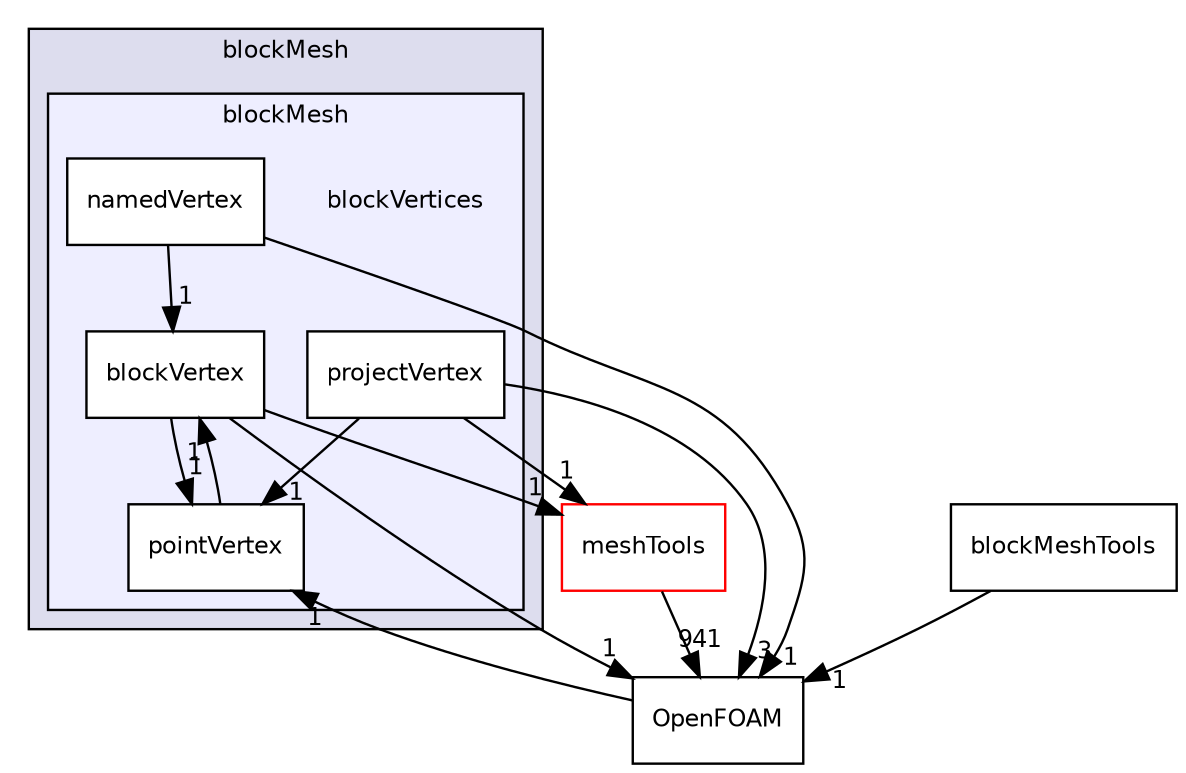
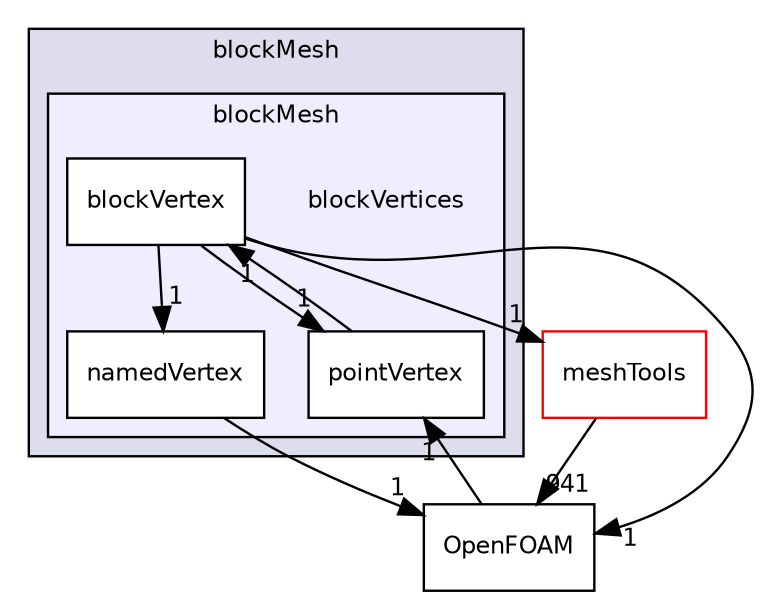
edge "namedVertex" -> "blockVertex": reversed
node "projectVertex": removed
node "blockMeshTools": removed
